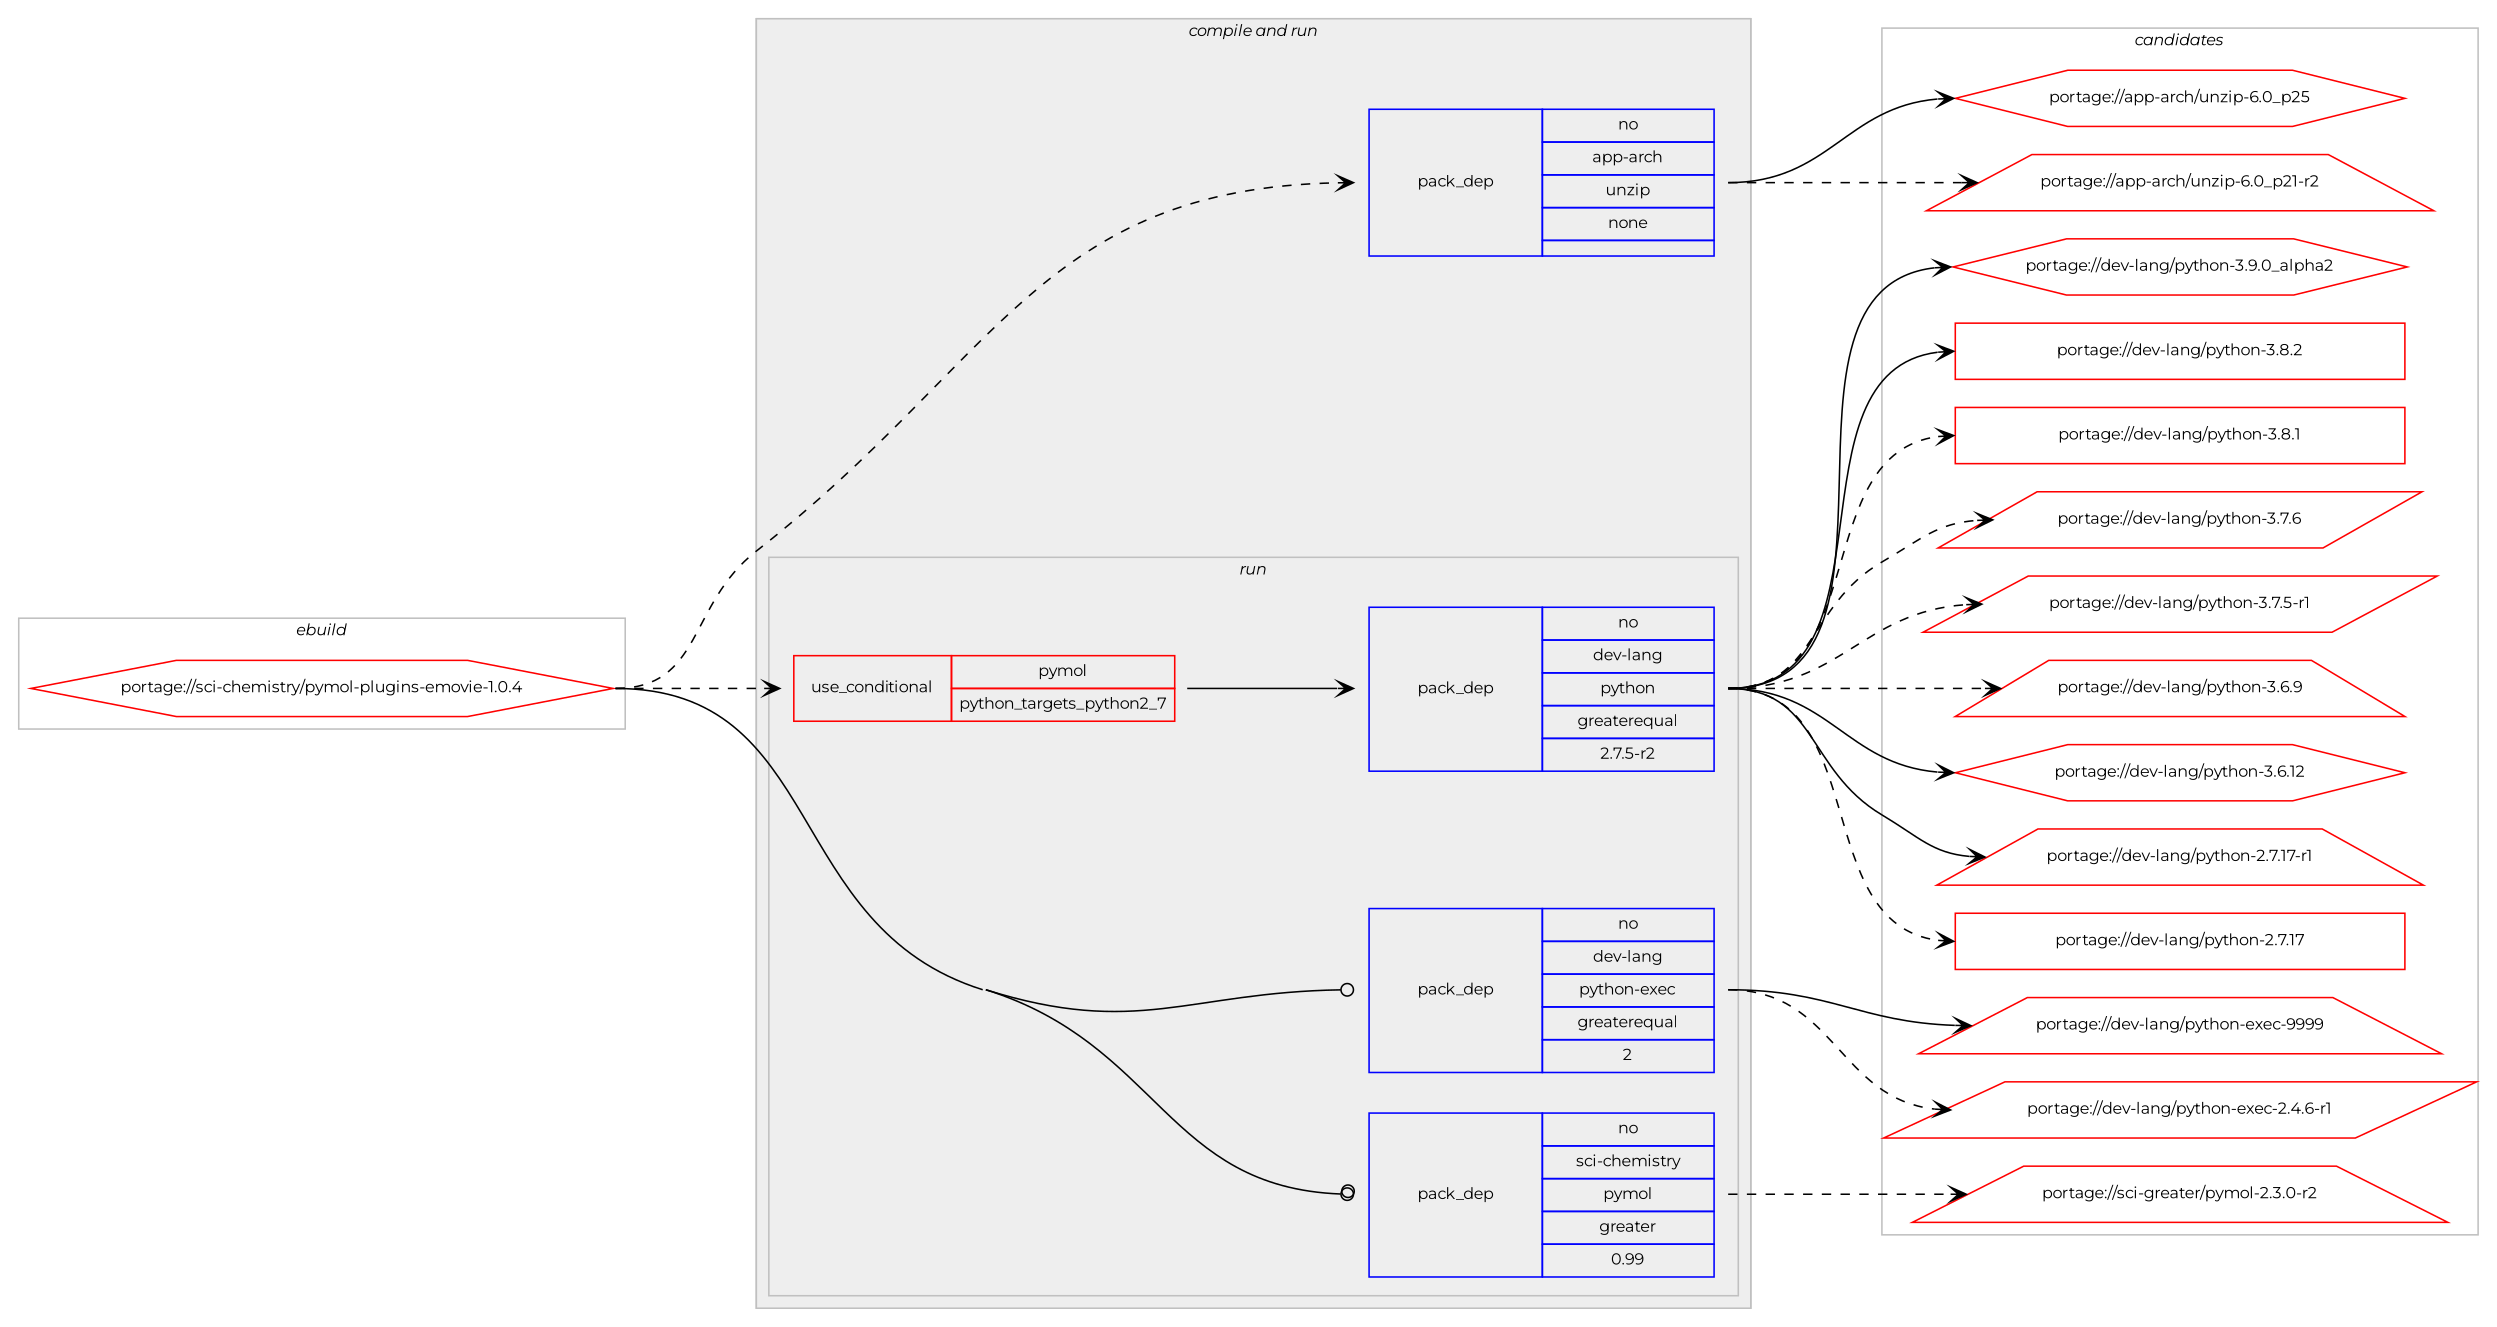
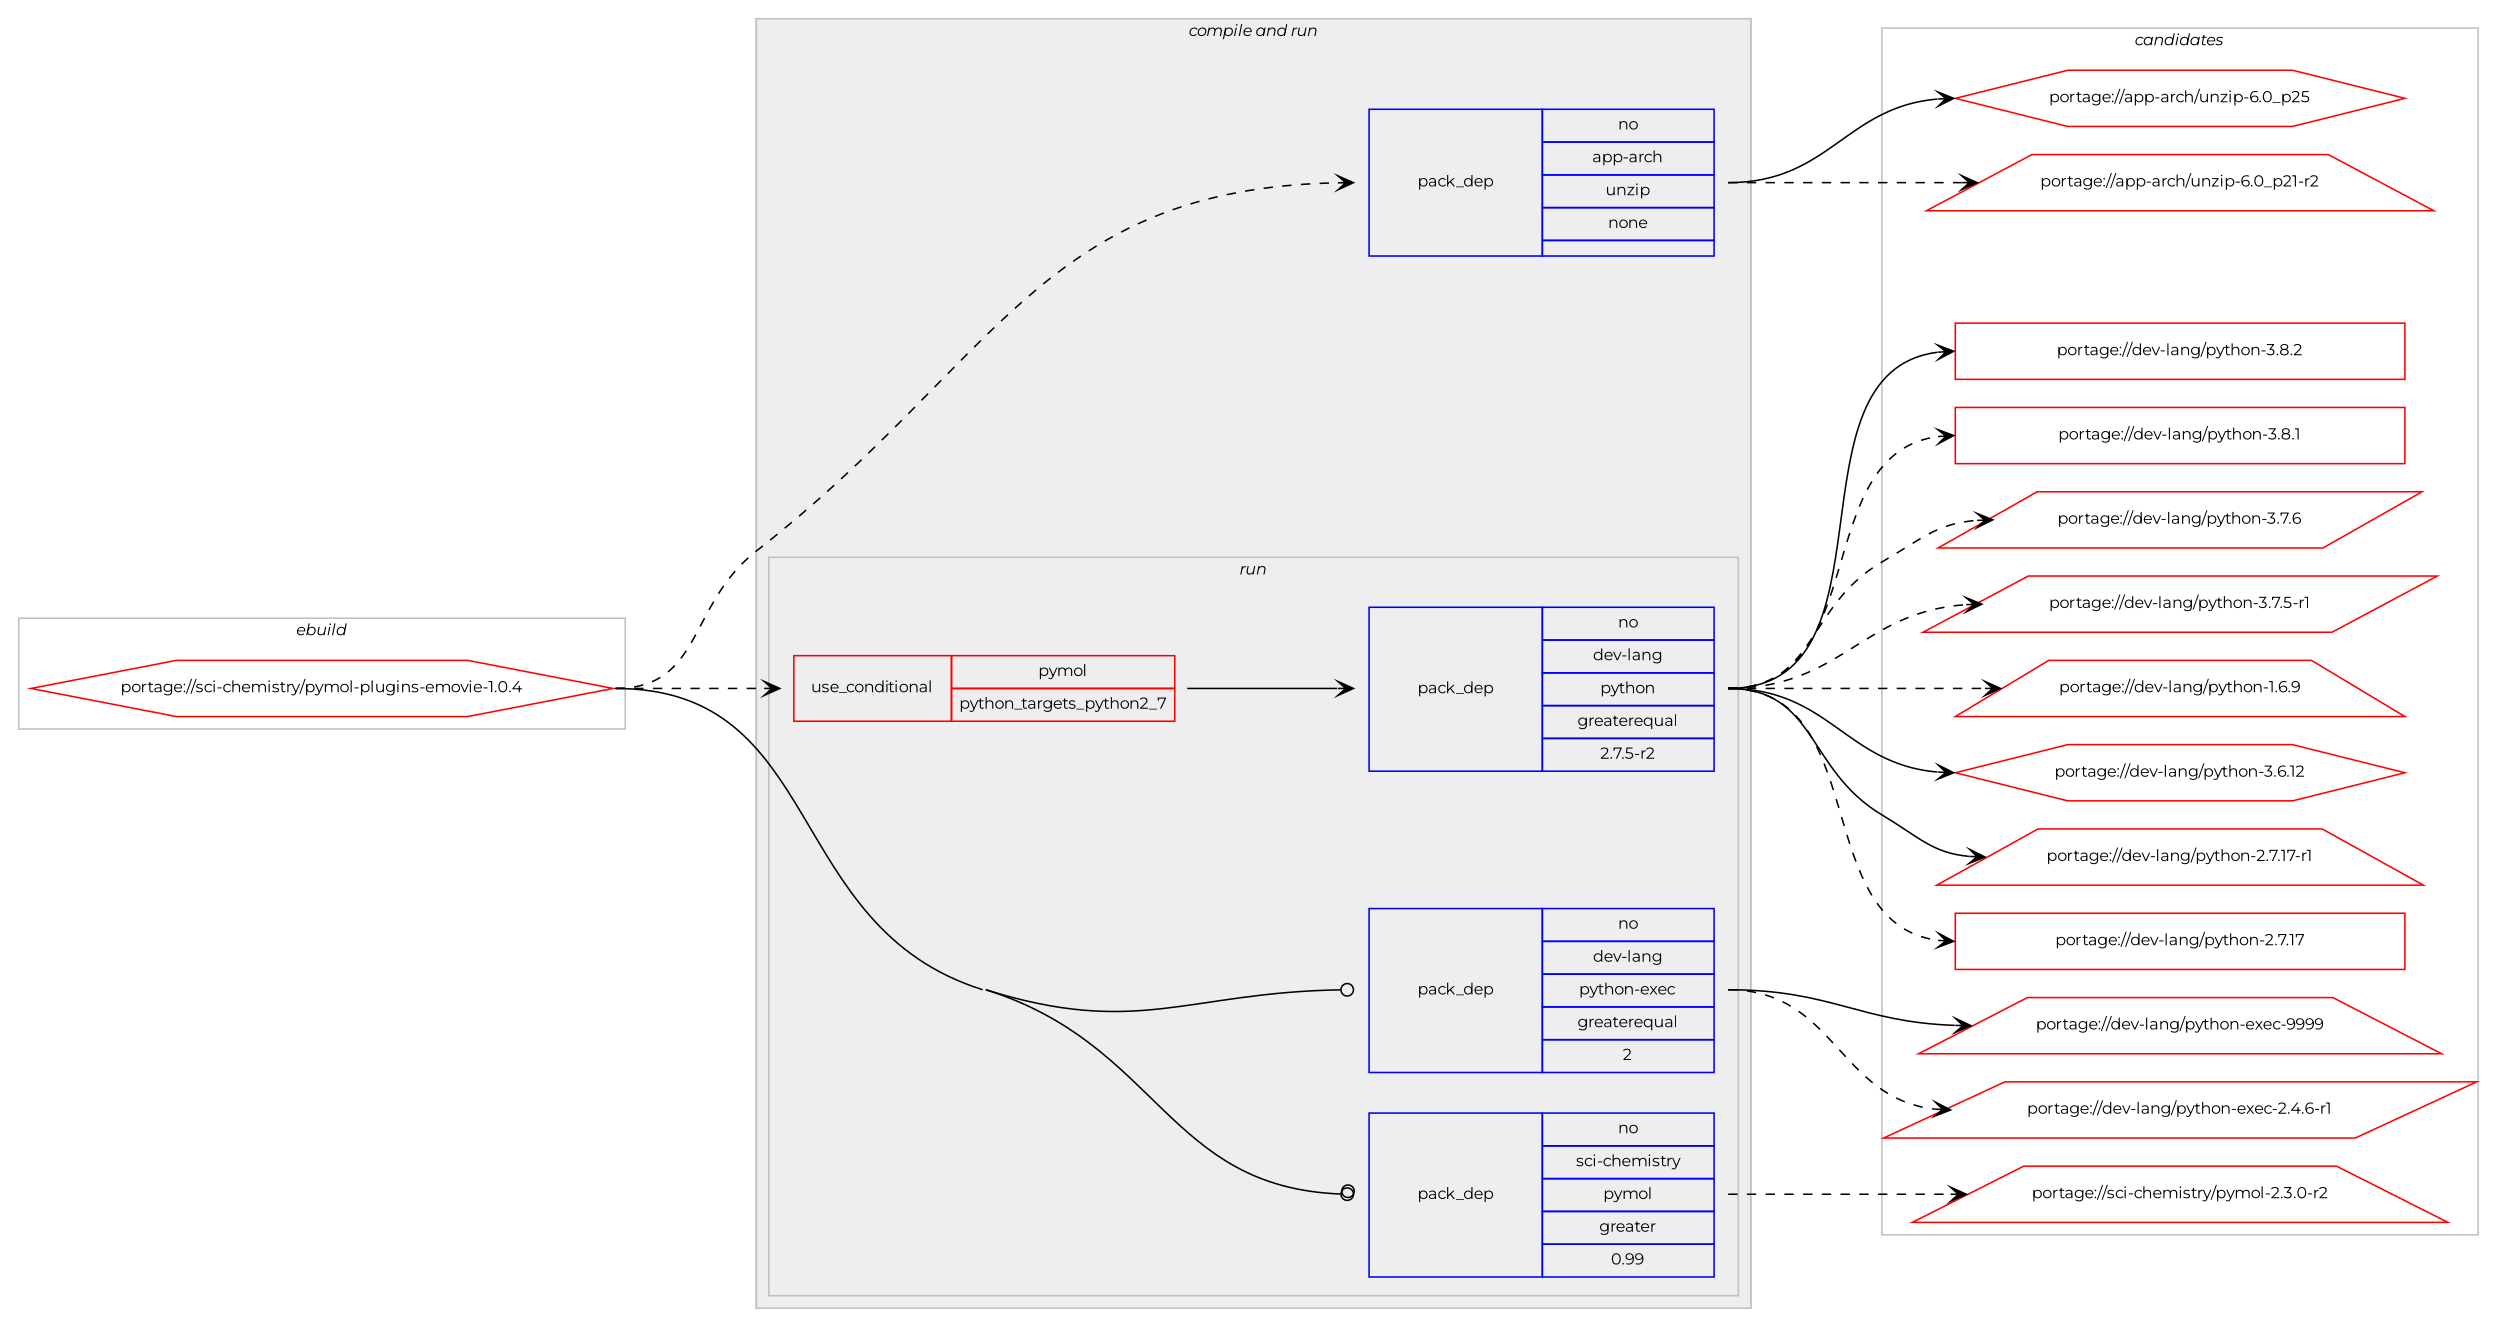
node "portage://dev-lang/python-3.9.0_alpha2": removed
node "portage://dev-lang/python-3.6.9": label "portage://dev-lang/python-3.6.9" -> "portage://dev-lang/python-1.6.9"
node "portage://sci-greater/pymol-2.3.0-r2": label "portage://sci-greater/pymol-2.3.0-r2" -> "portage://sci-chemistry/pymol-2.3.0-r2"
